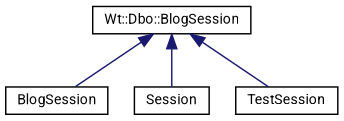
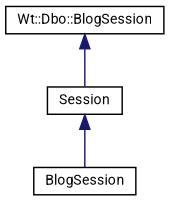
edge "BlogSession" -> "Wt::Dbo::BlogSession": now "BlogSession" -> "Session"
node "TestSession": removed
